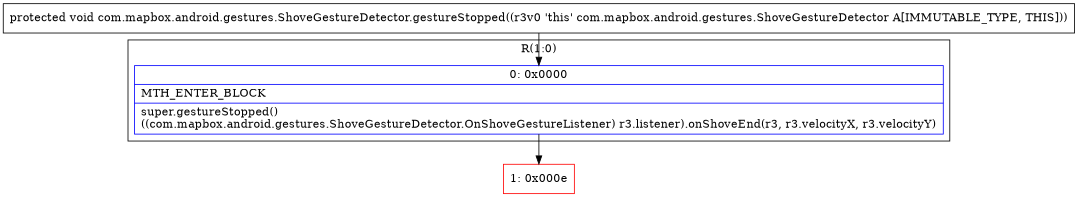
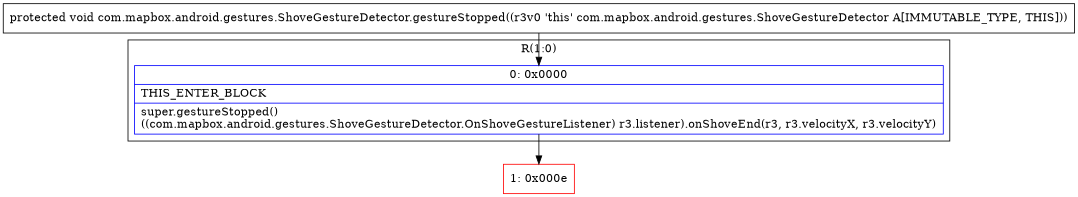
node "0: 0x0000": text "MTH_ENTER_BLOCK" -> "THIS_ENTER_BLOCK"
